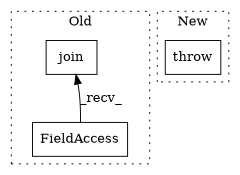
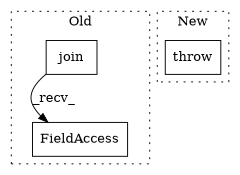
edge "FieldAccess" -> "join": reversed
